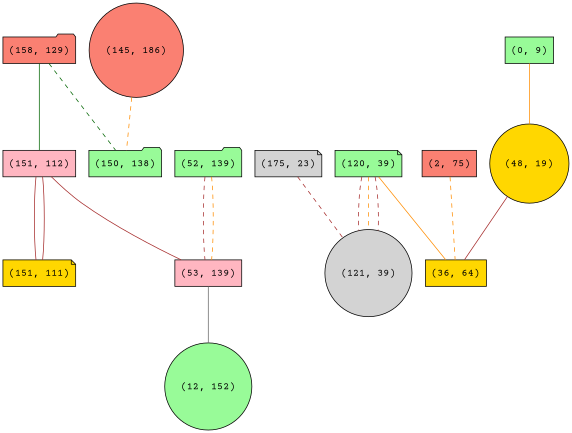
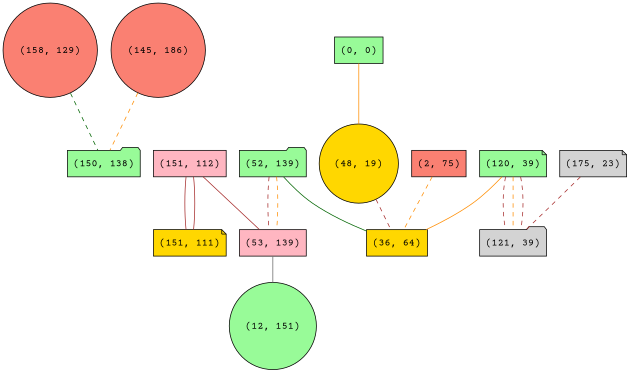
node "(158, 129)": shape folder -> circle
node "(0, 9)": label "(0, 9)" -> "(0, 0)"
edge "(158, 129)" -- "(151, 112)": removed
edge "(52, 139)" -- "(36, 64)": added
edge "(48, 19)" -- "(36, 64)": style solid -> dashed
node "(121, 39)": shape circle -> folder
node "(12, 152)": label "(12, 152)" -> "(12, 151)"
